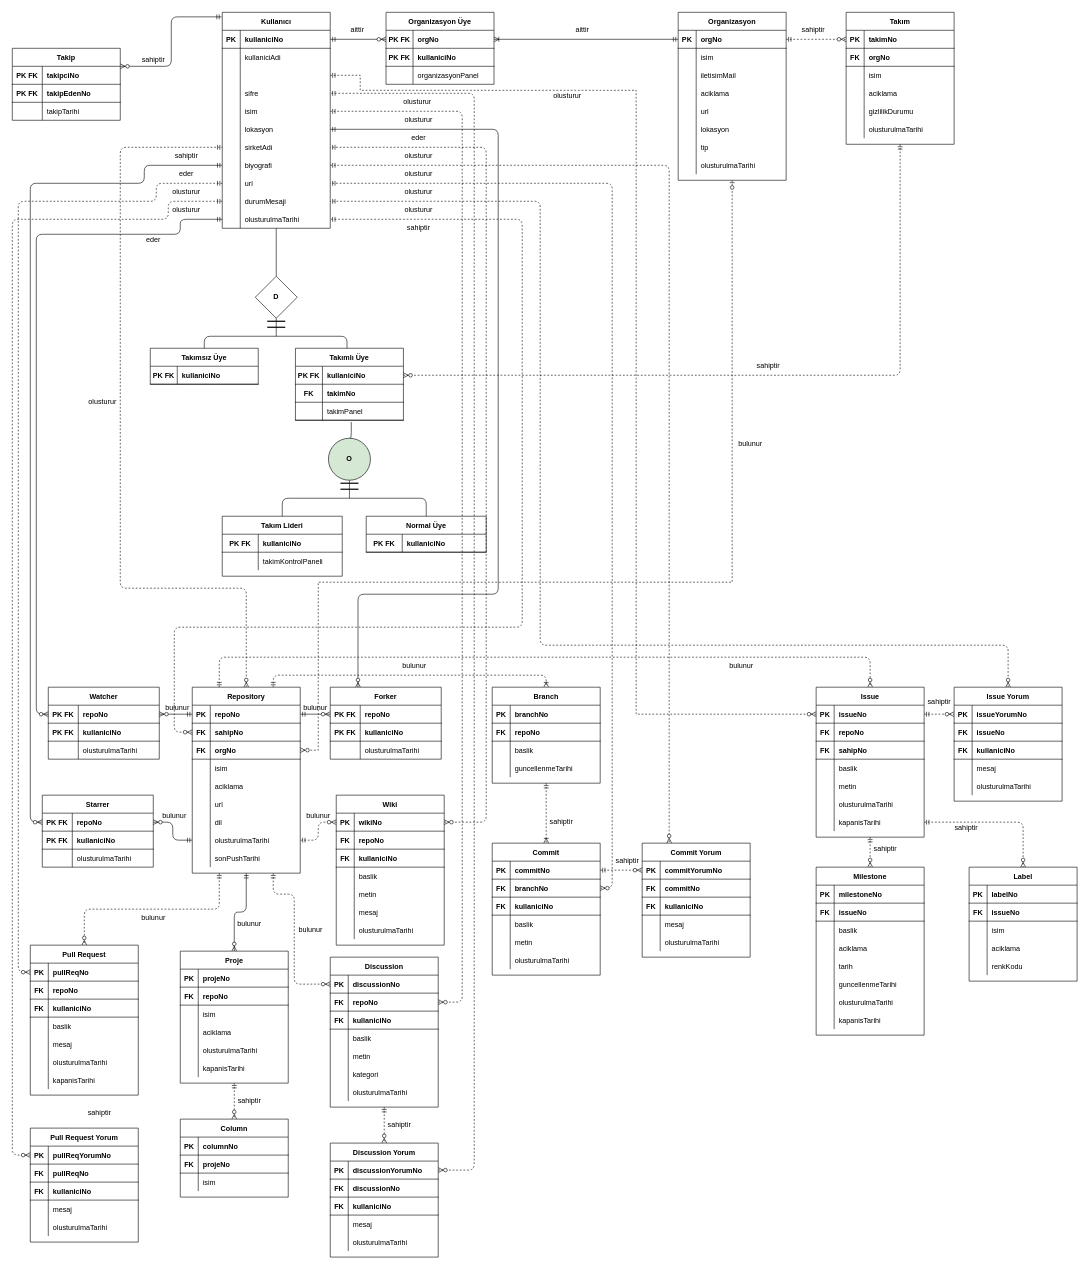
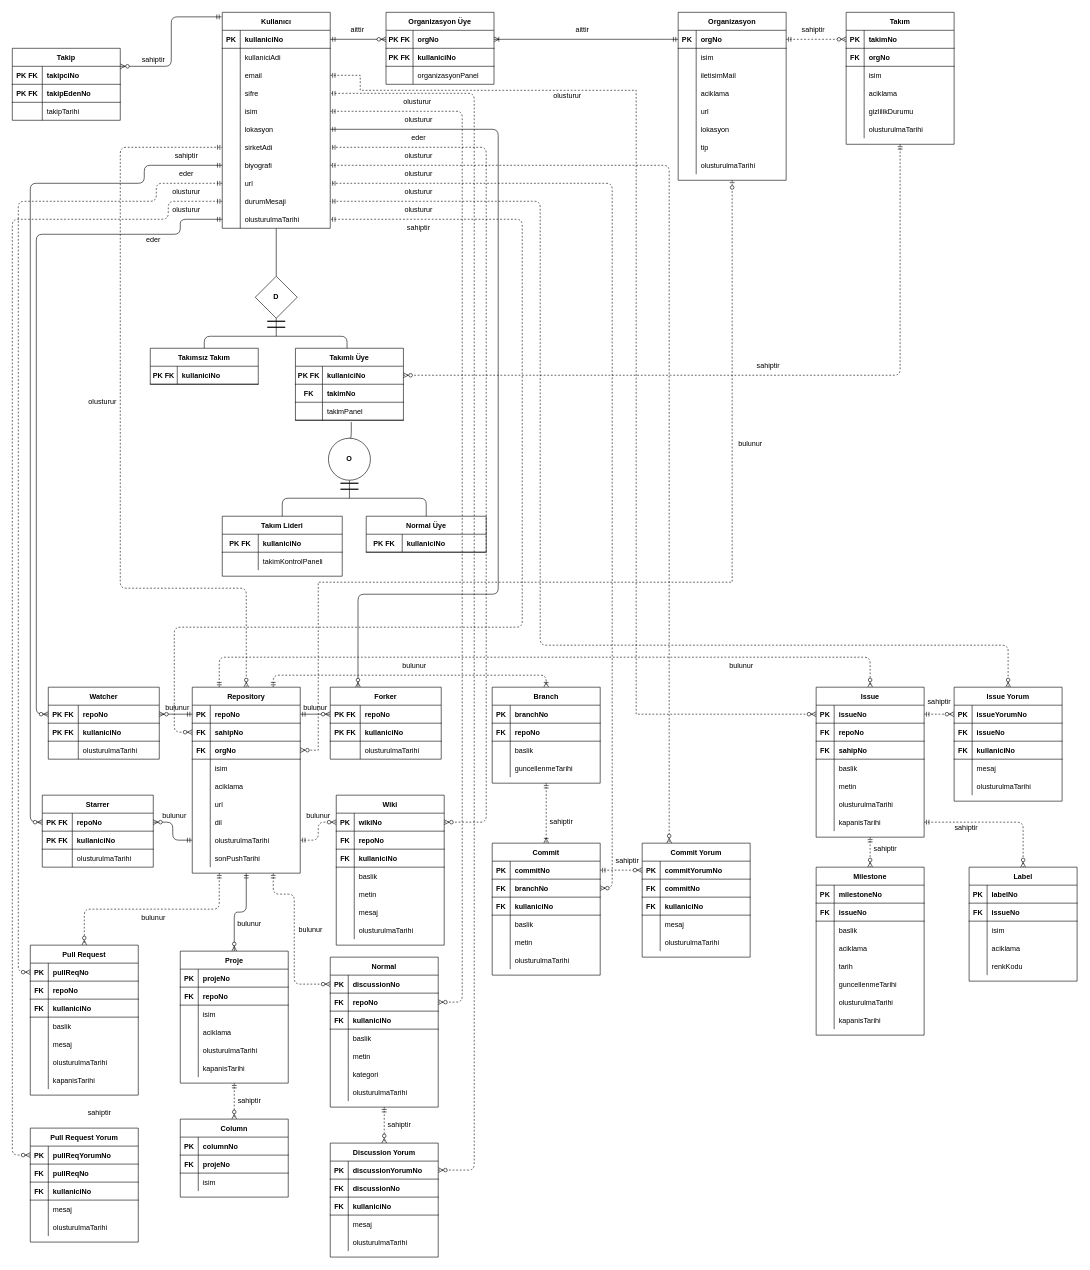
node "email": added
node "Takımsız Üye": label "Takımsız Üye" -> "Takımsız Takım"
node "O": fillcolor #d5e8d4 -> #ffffff
node "Discussion": label "Discussion" -> "Normal"
